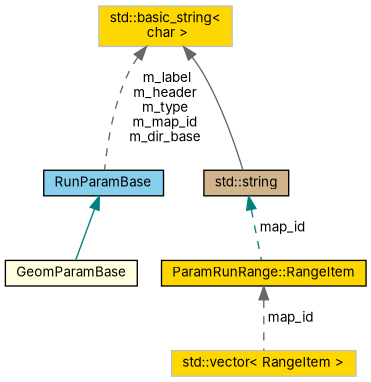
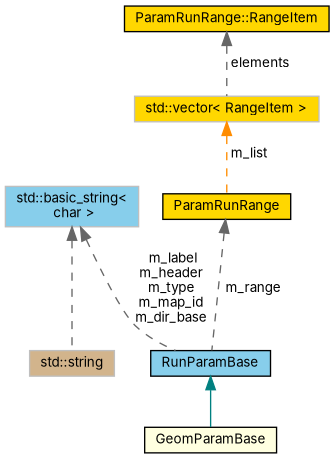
node "std::basic_string< char >": fillcolor gold -> skyblue
edge "std::string" -> "std::basic_string< char >": style solid -> dashed
node "std::string": color black -> grey75
node "ParamRunRange": added
edge "ParamRunRange::RangeItem" -> "std::string": removed, label "map_id"
edge "std::vector< RangeItem >" -> "ParamRunRange::RangeItem": label " map_id" -> " elements"
